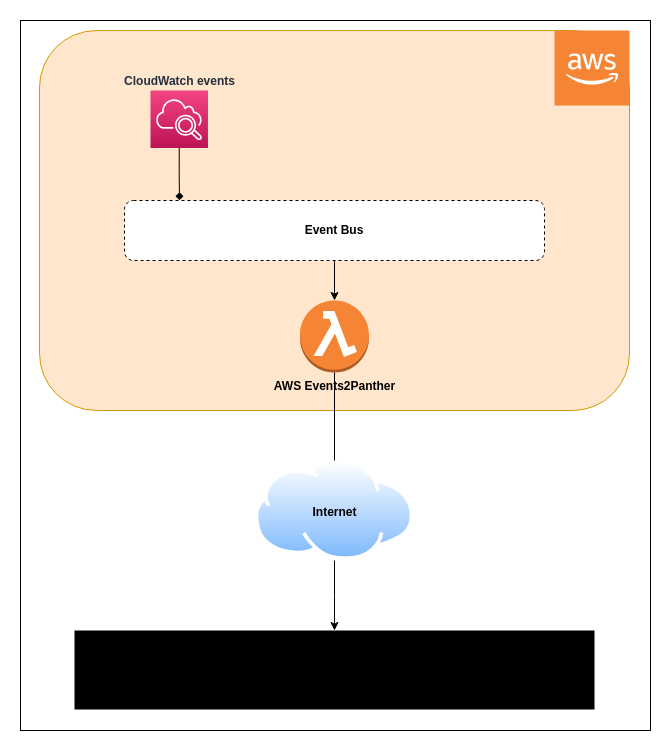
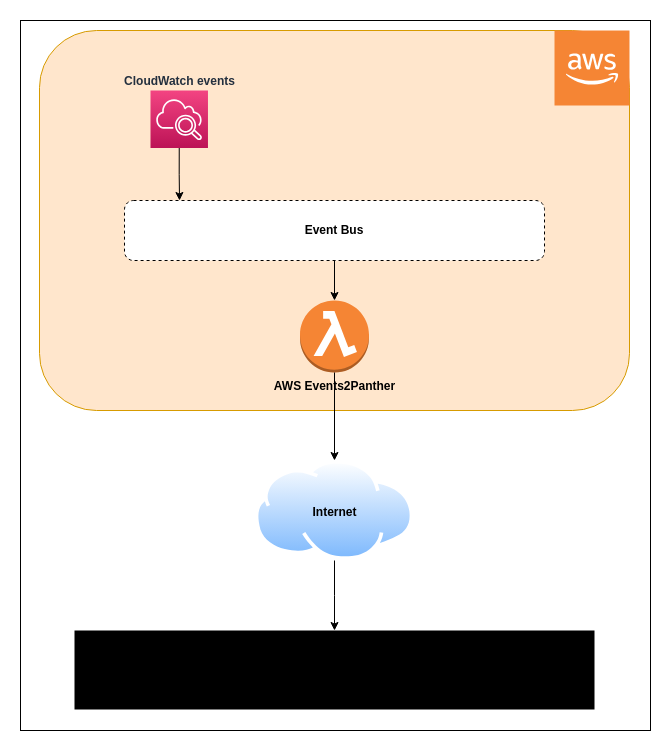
edge "CloudWatch events" -> "Event Bus": arrowhead diamond -> classic
edge "AWS Events2Panther" -- "Internet": arrowhead none -> classic
